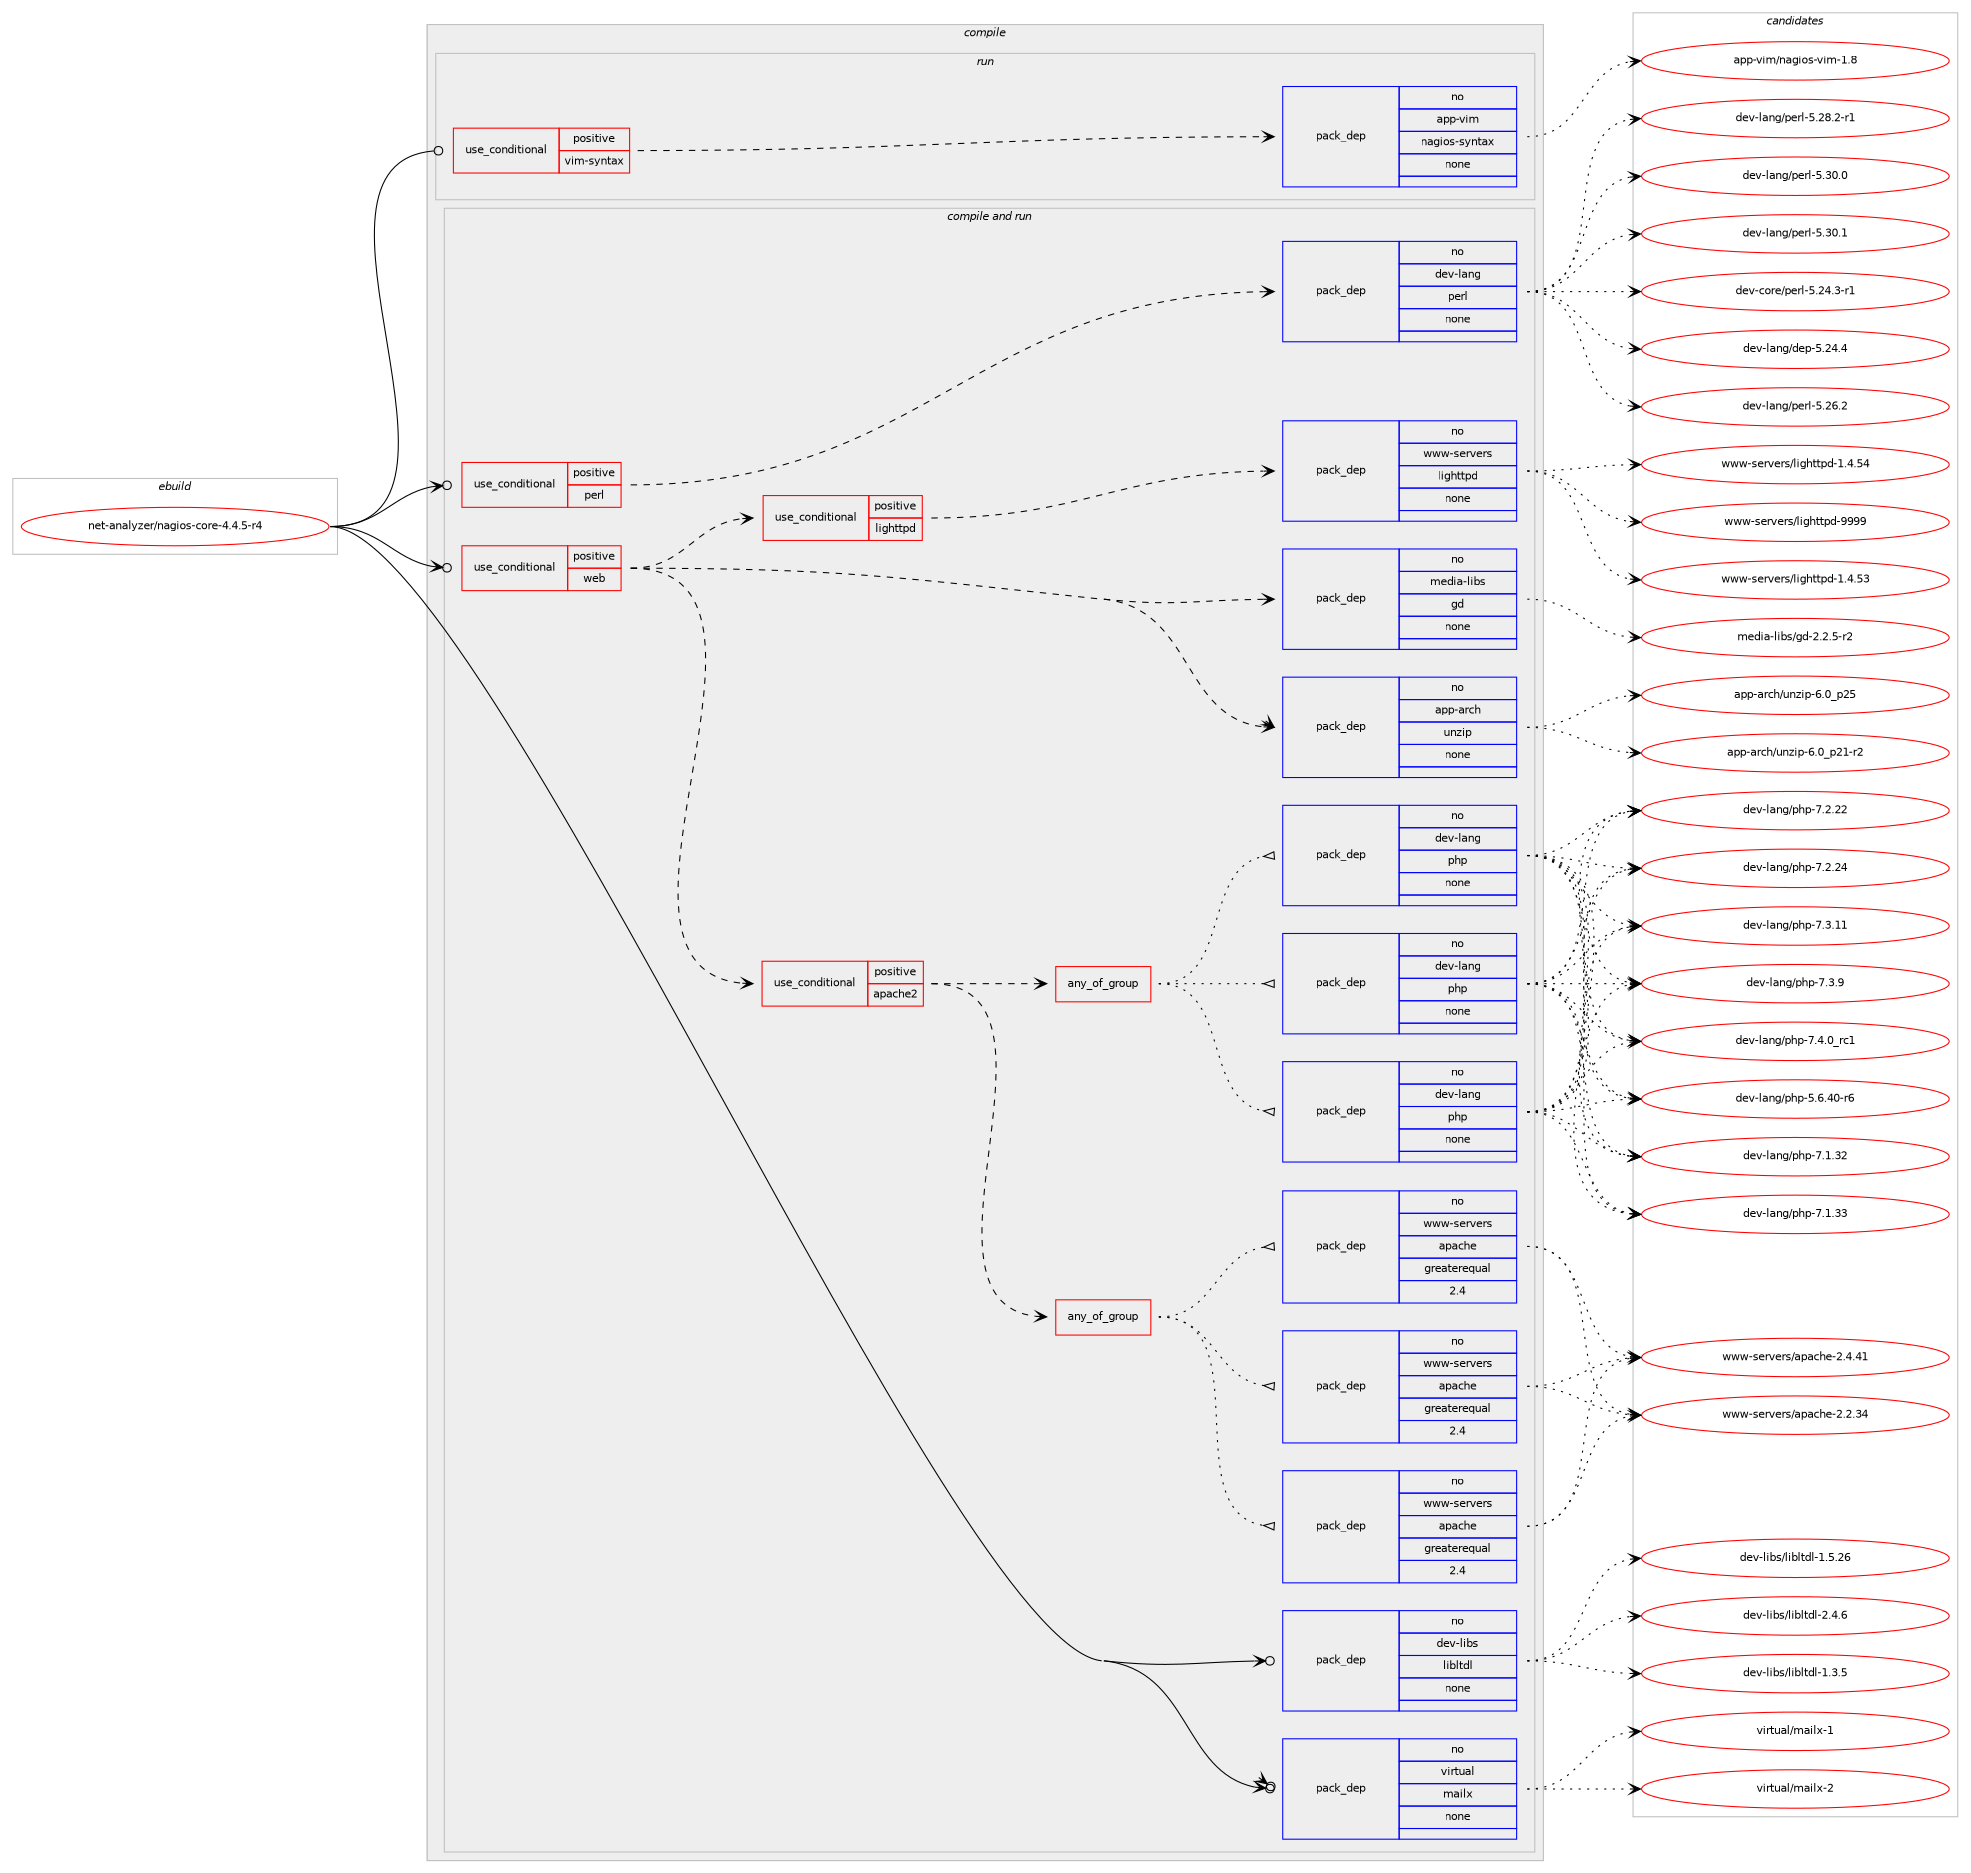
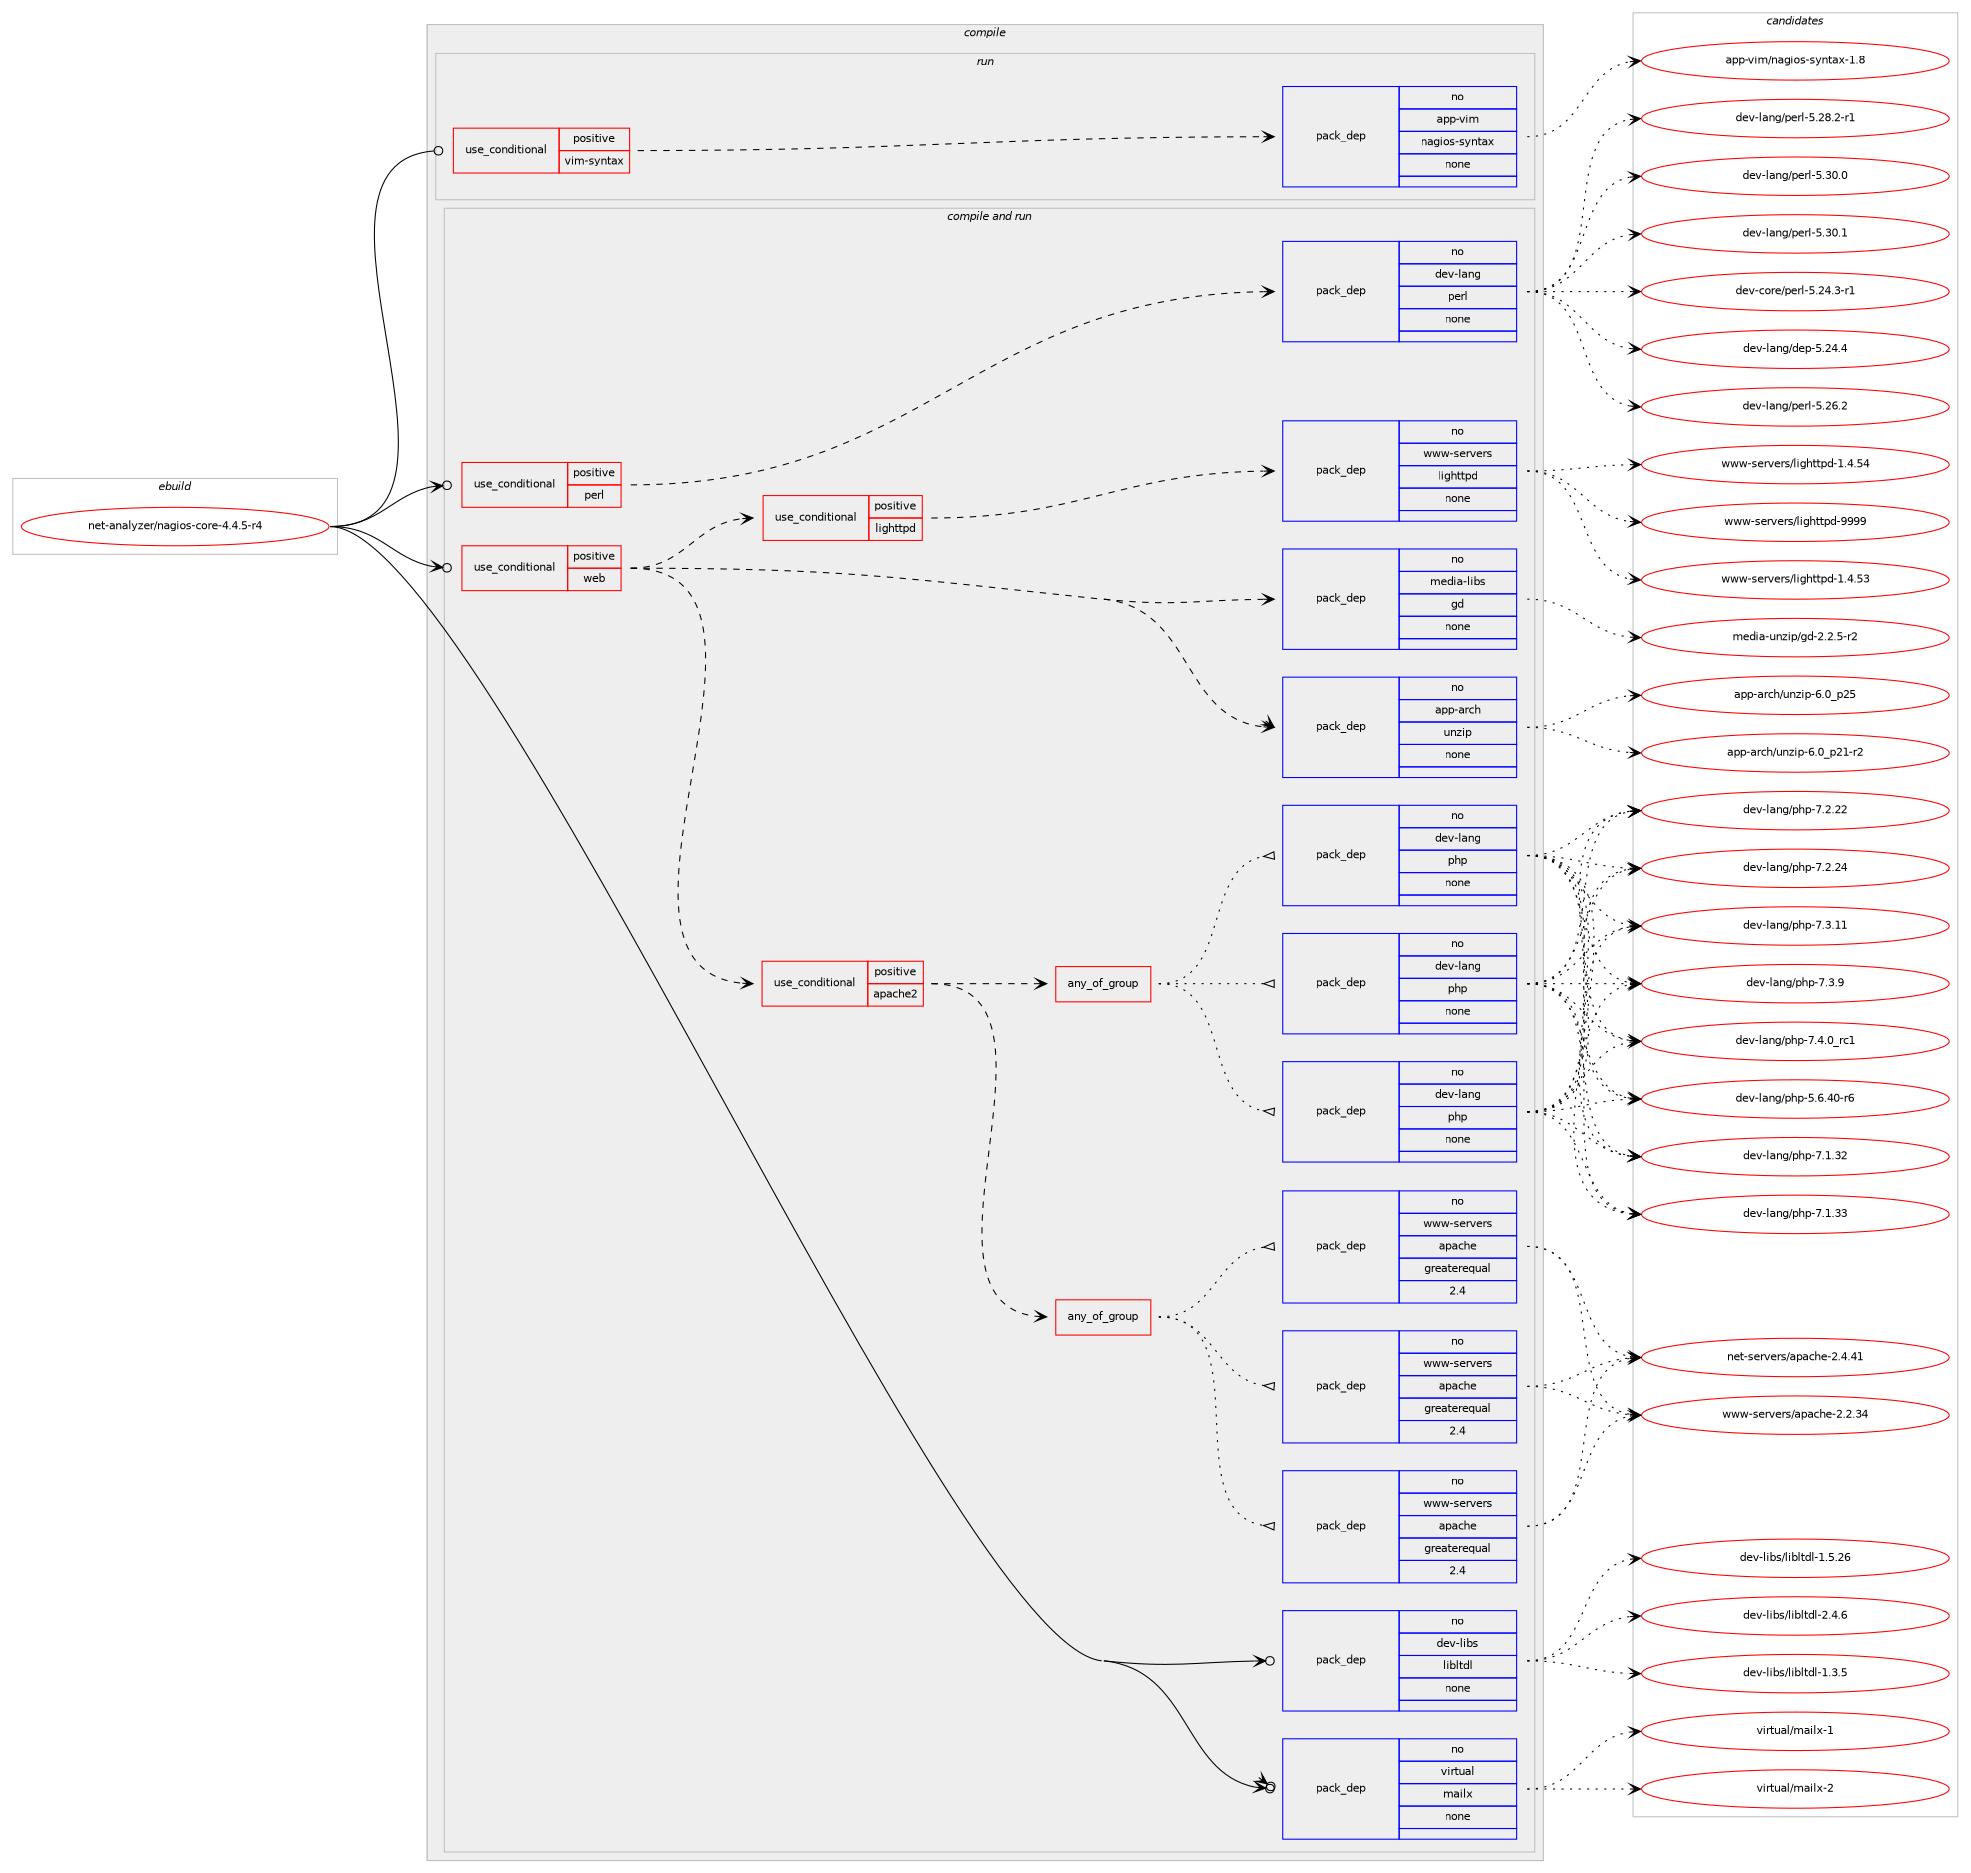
node "app-vim/nagios-vim-1.8": label "app-vim/nagios-vim-1.8" -> "app-vim/nagios-syntax-1.8"
node "media-libs/gd-2.2.5-r2": label "media-libs/gd-2.2.5-r2" -> "media-unzip/gd-2.2.5-r2"
node "www-servers/apache-2.4.41": label "www-servers/apache-2.4.41" -> "net-servers/apache-2.4.41"
